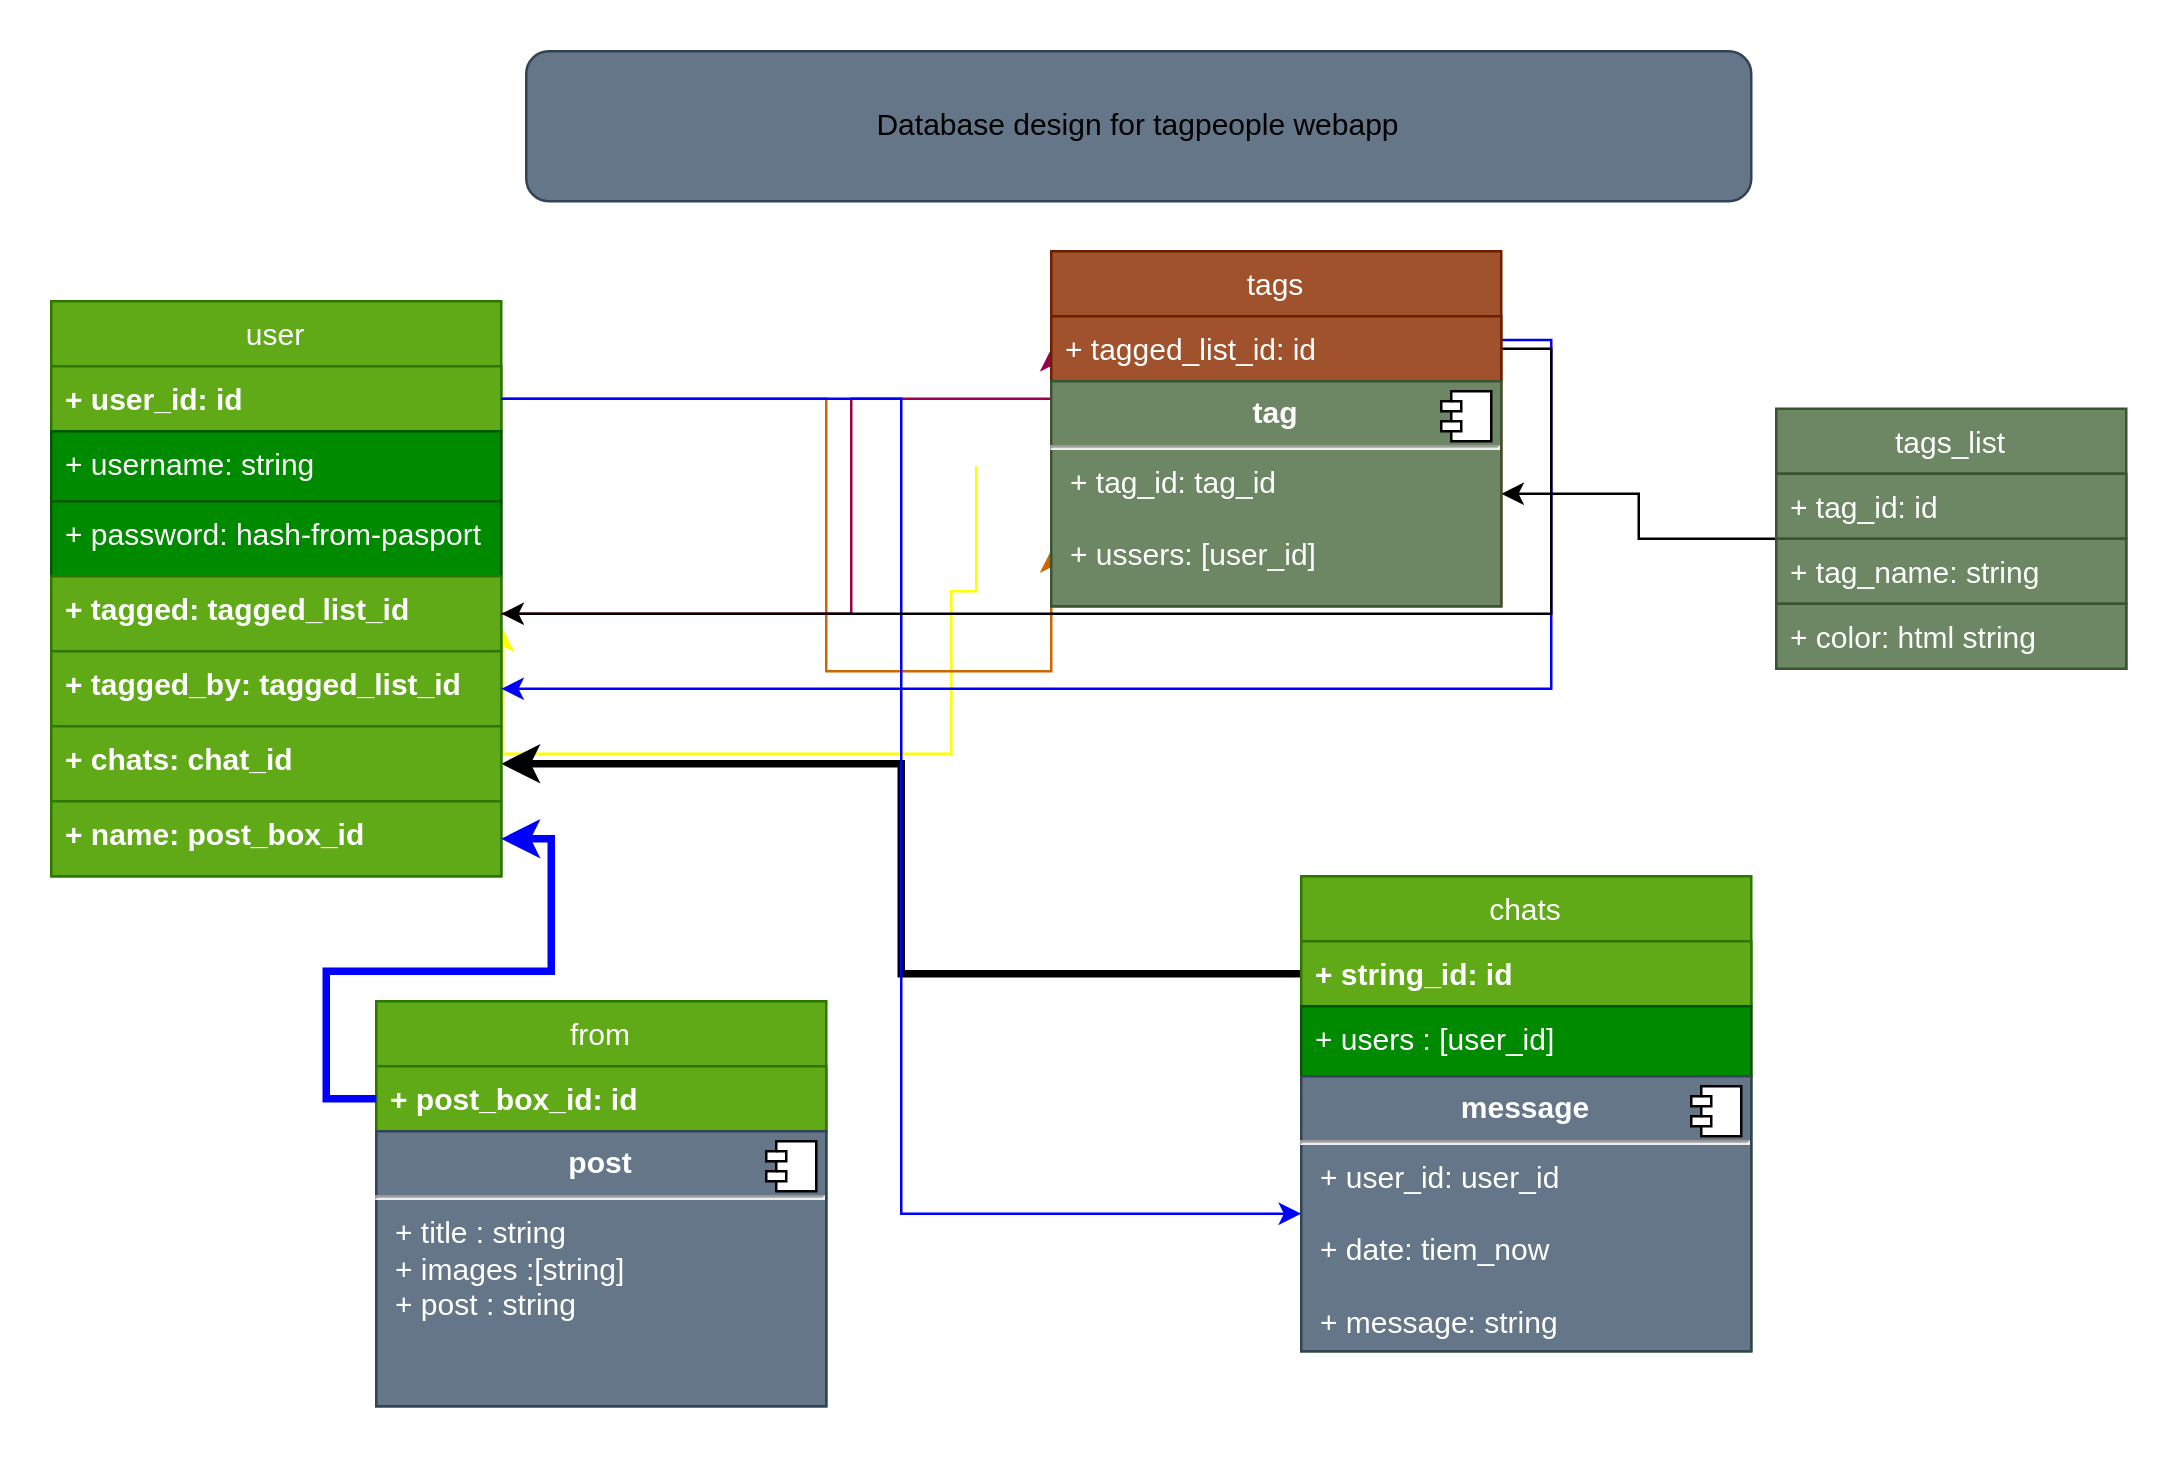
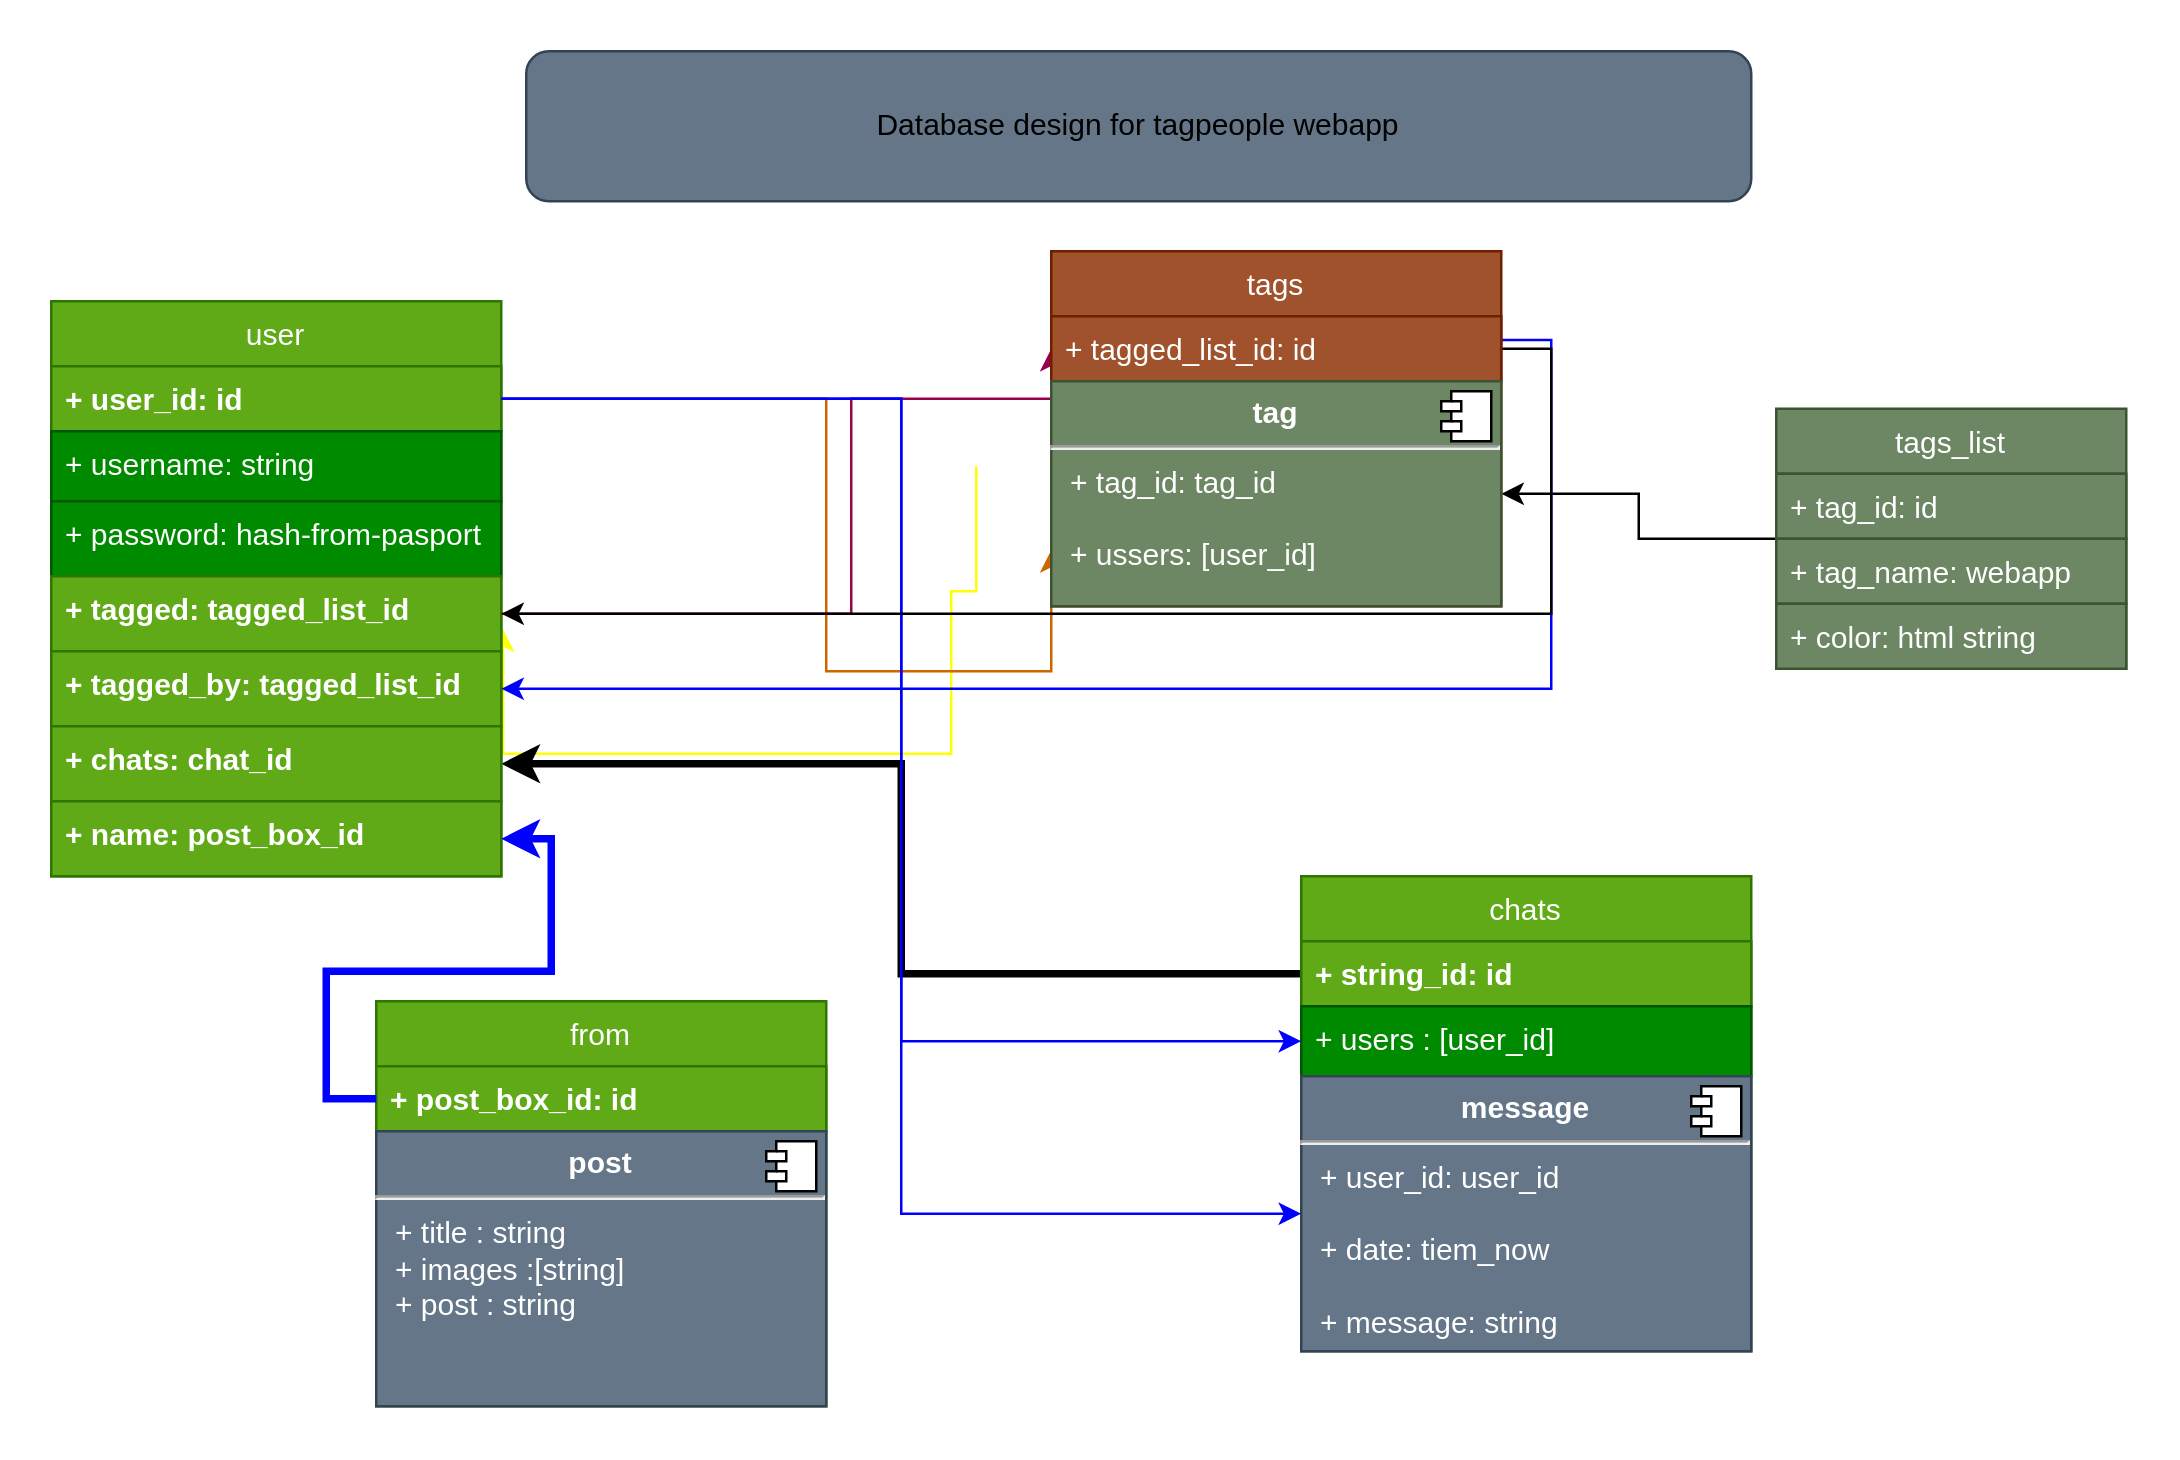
node "+ tag_name: string": label "+ tag_name: string" -> "+ tag_name: webapp"
edge "+ user_id: id" -> "+ users : [user_id]": added
